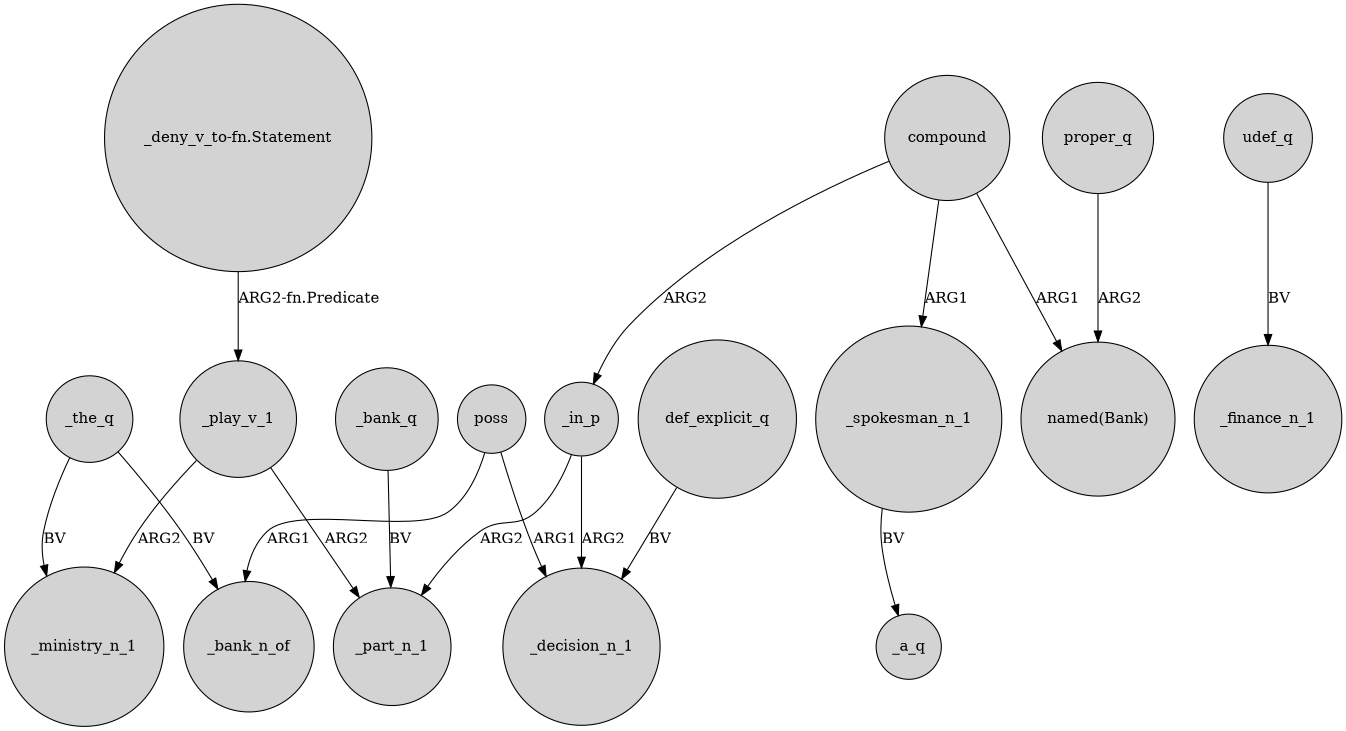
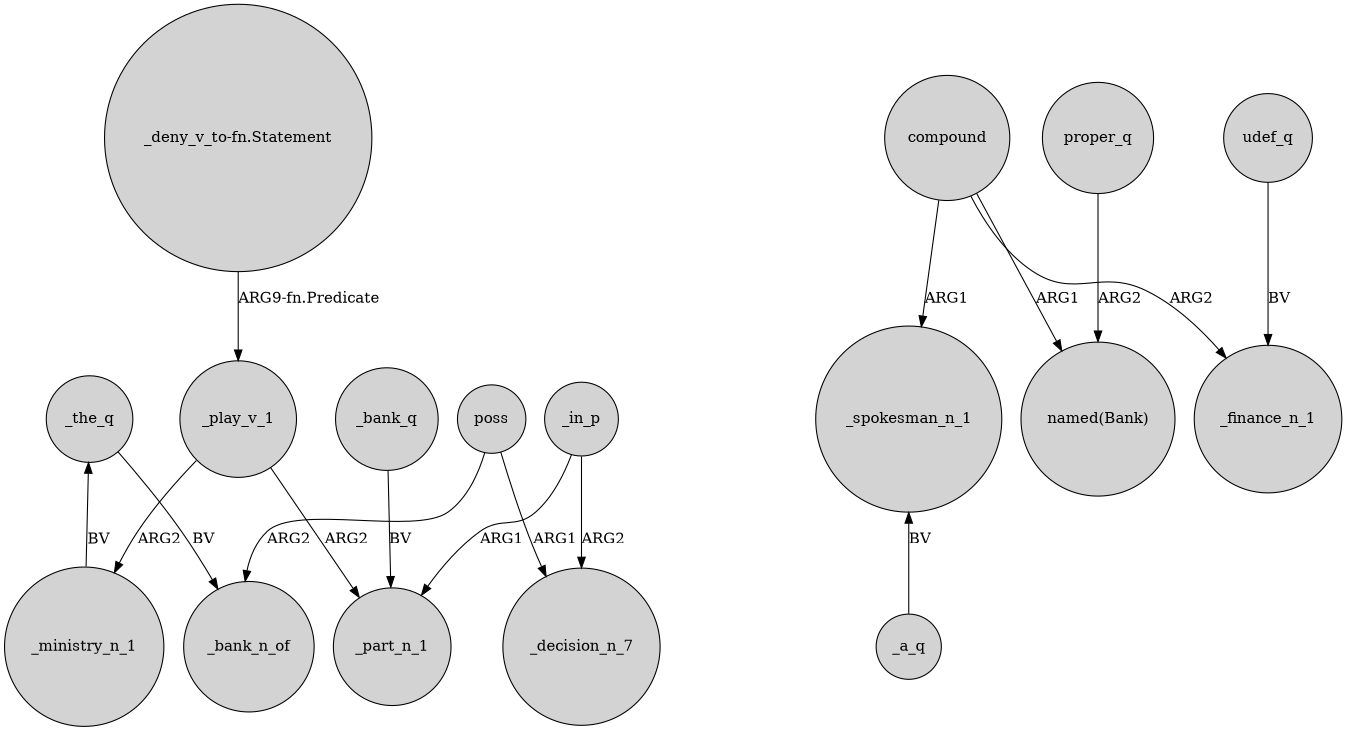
edge "compound" -> "_in_p": now "compound" -> "_finance_n_1"
edge "_deny_v_to-fn.Statement" -> "_play_v_1": label "ARG2-fn.Predicate" -> "ARG9-fn.Predicate"
node "def_explicit_q": removed
edge "_the_q" -> "_ministry_n_1": reversed
edge "poss" -> "_bank_n_of": label "ARG1" -> "ARG2"
edge "_in_p" -> "_part_n_1": label "ARG2" -> "ARG1"
edge "_spokesman_n_1" -> "_a_q": reversed
node "_decision_n_1": label "_decision_n_1" -> "_decision_n_7"
